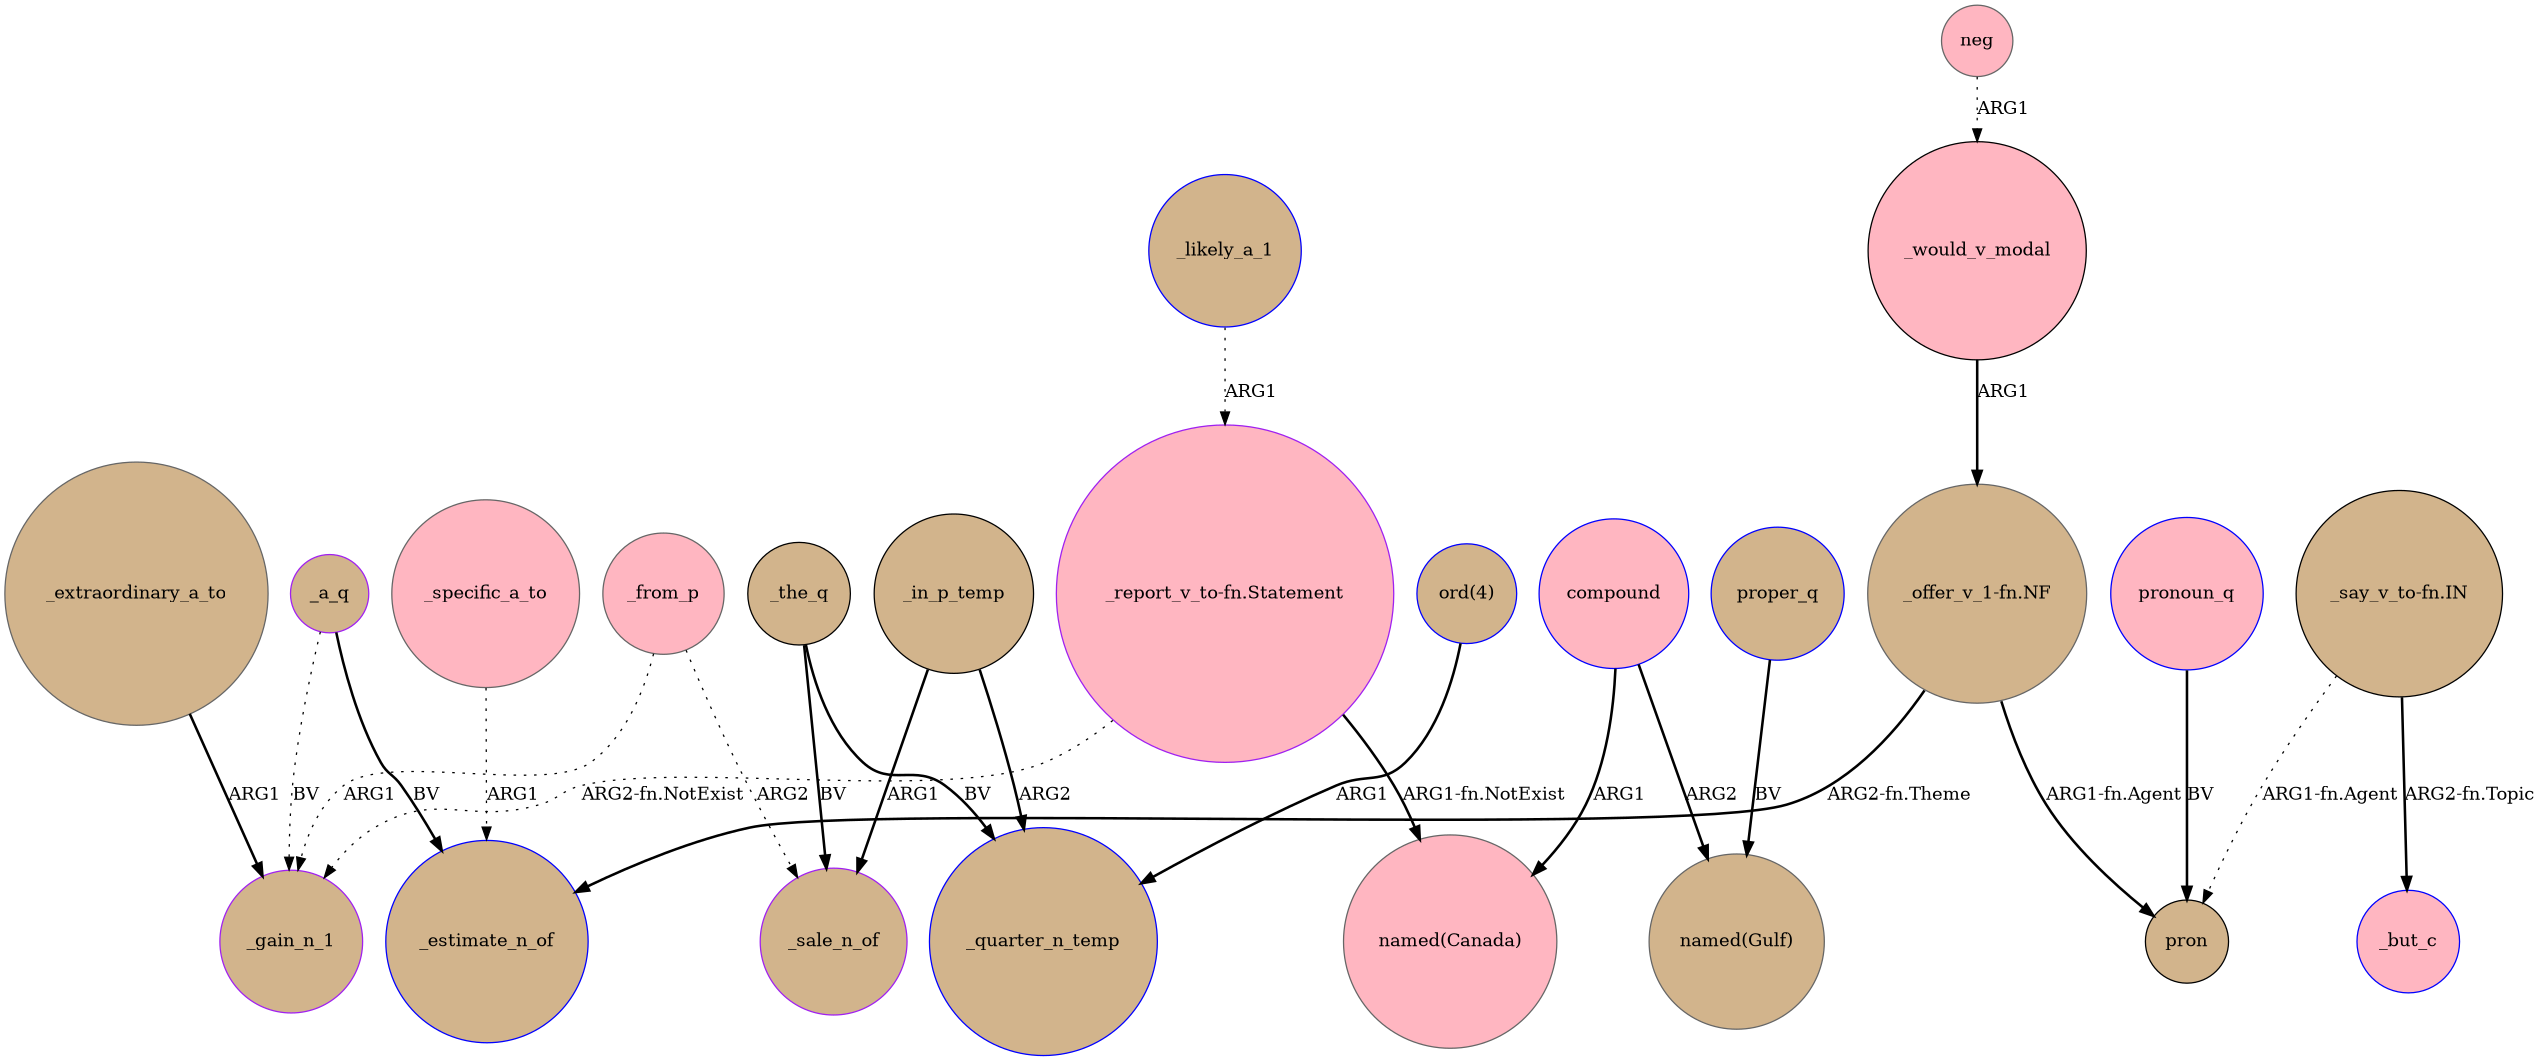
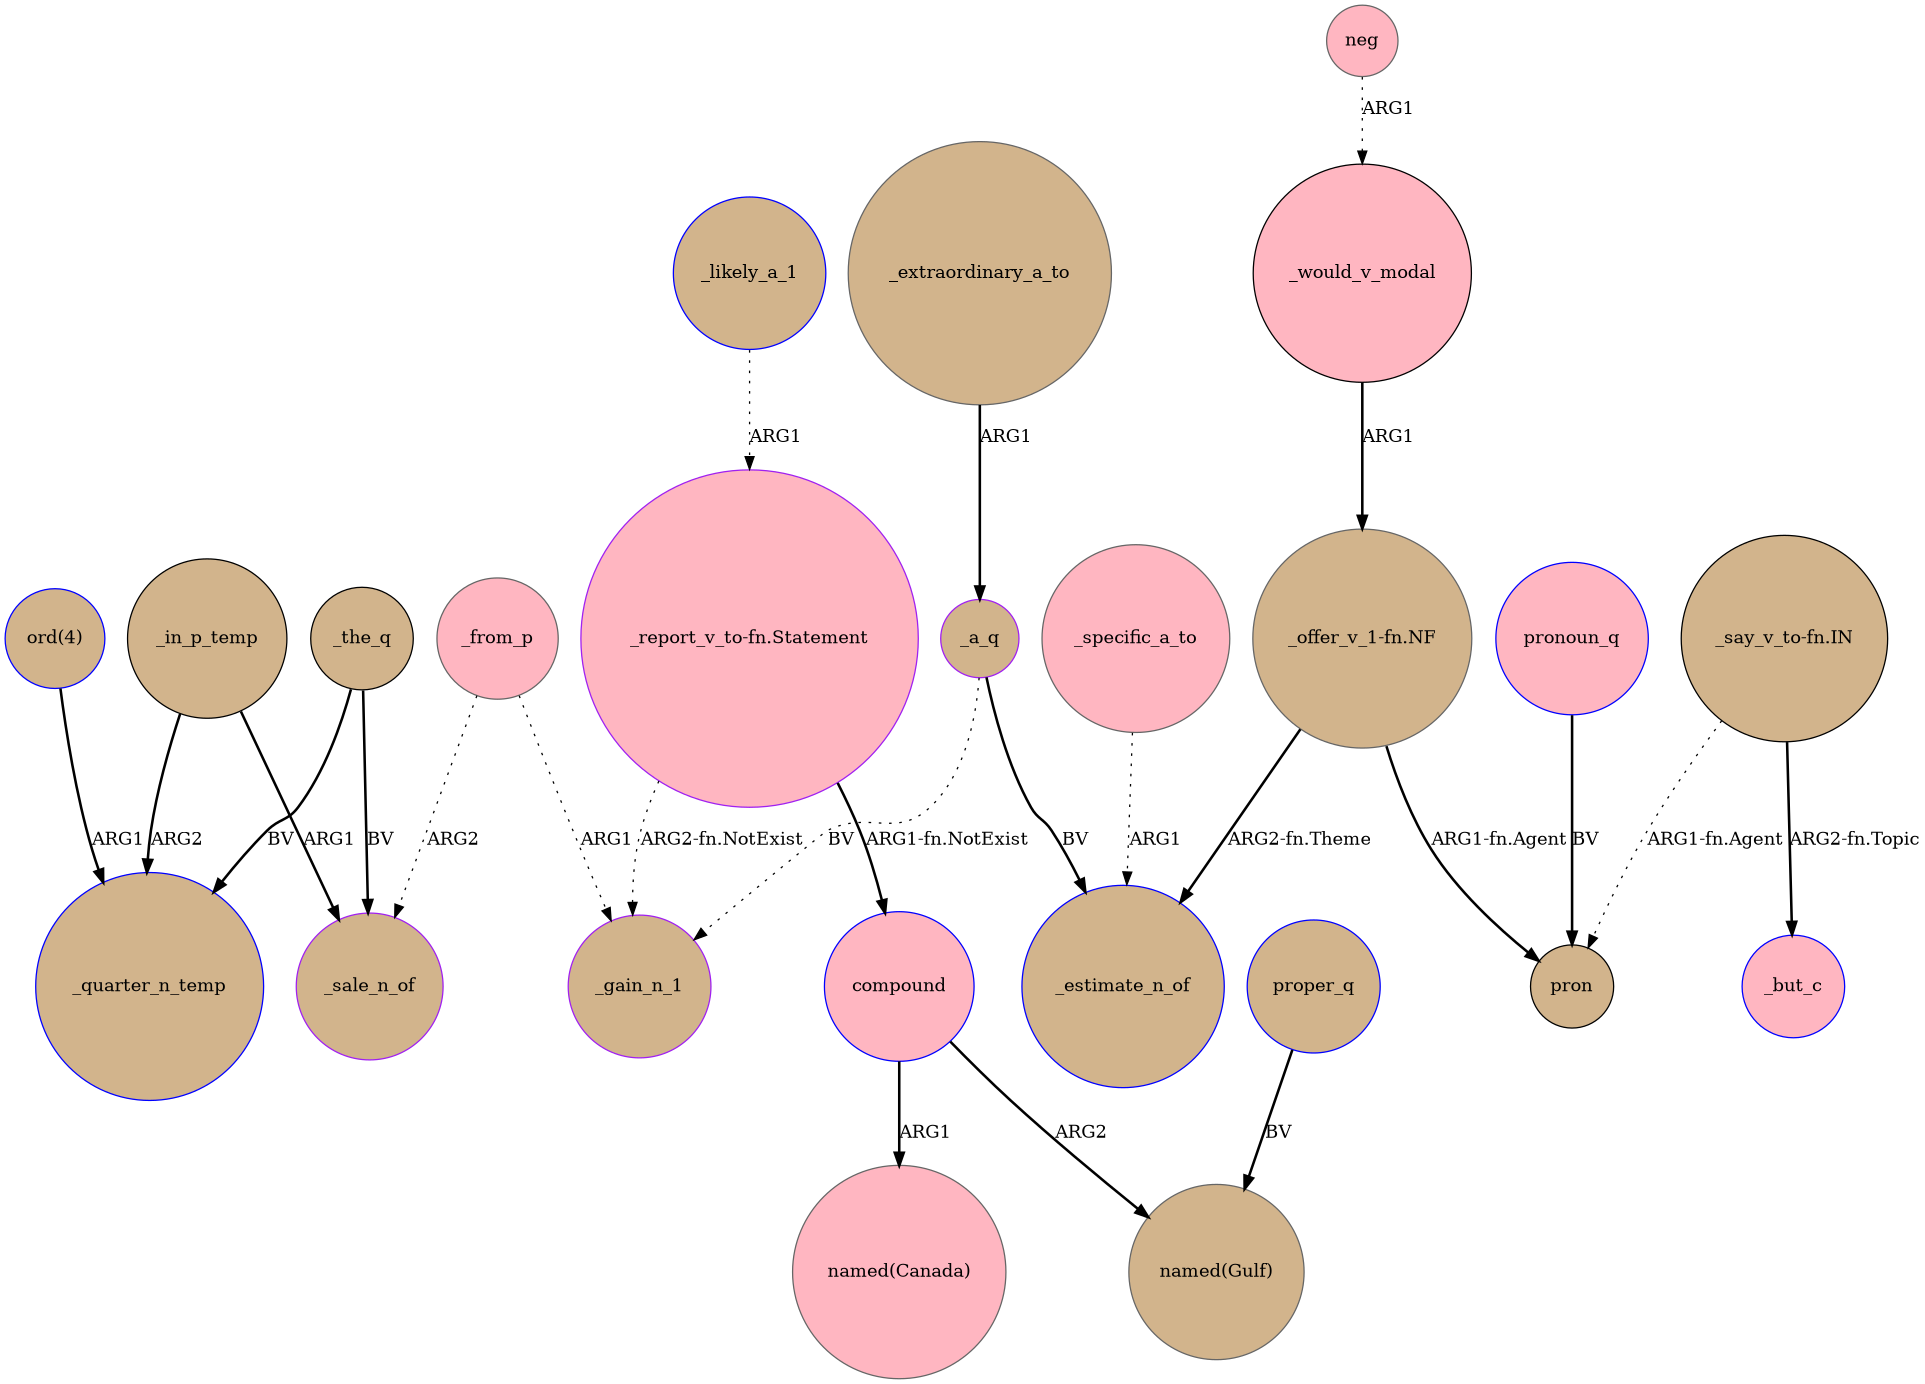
edge "_report_v_to-fn.Statement" -> "named(Canada)": now "_report_v_to-fn.Statement" -> "compound"
edge "_extraordinary_a_to" -> "_gain_n_1": now "_extraordinary_a_to" -> "_a_q"
